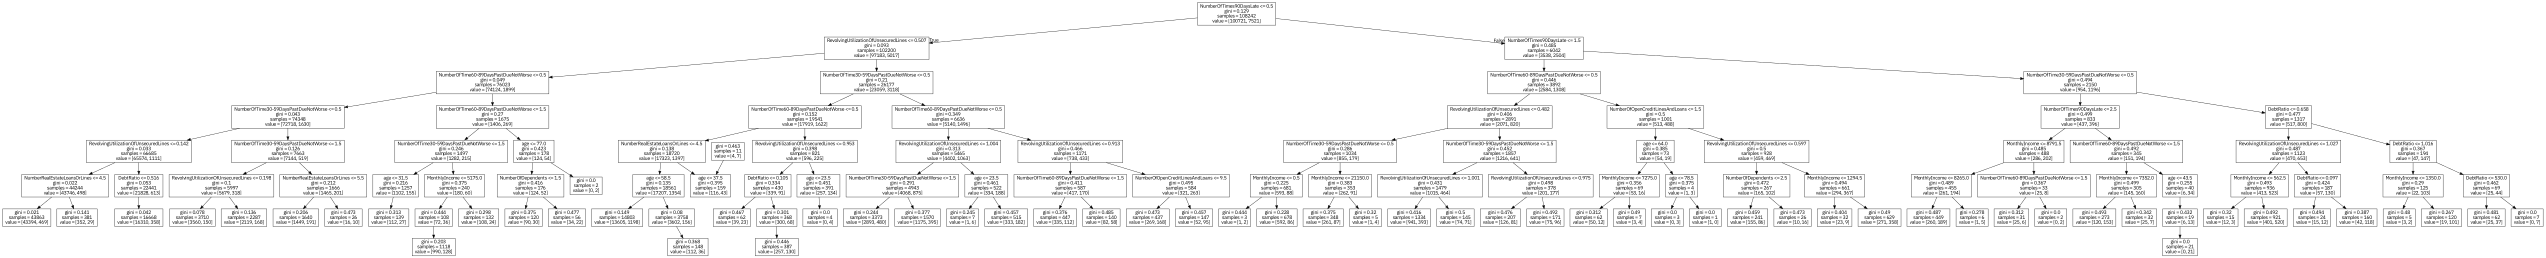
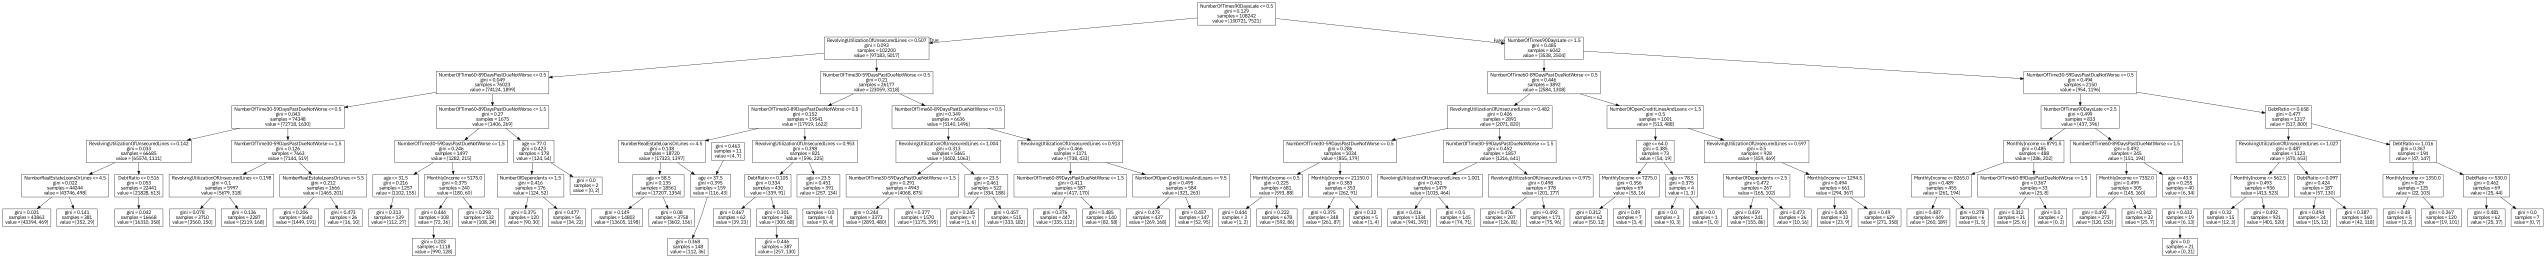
node "gini = 0.0 samples = 4 value = [0, 4]": label "gini = 0.0 samples = 4 value = [0, 4]" -> "samples = 0.0 samples = 4 value = [0, 4]"
node "gini = 0.228 samples = 678 value = [592, 86]": label "gini = 0.228 samples = 678 value = [592, 86]" -> "gini = 0.222 samples = 678 value = [592, 86]"
edge "gini = 0.08 samples = 3758 value = [3602, 156]" -> "gini = 0.368 samples = 148 value = [112, 36]": now "age <= 37.5 gini = 0.395 samples = 159 value = [116, 43]" -> "gini = 0.368 samples = 148 value = [112, 36]"
